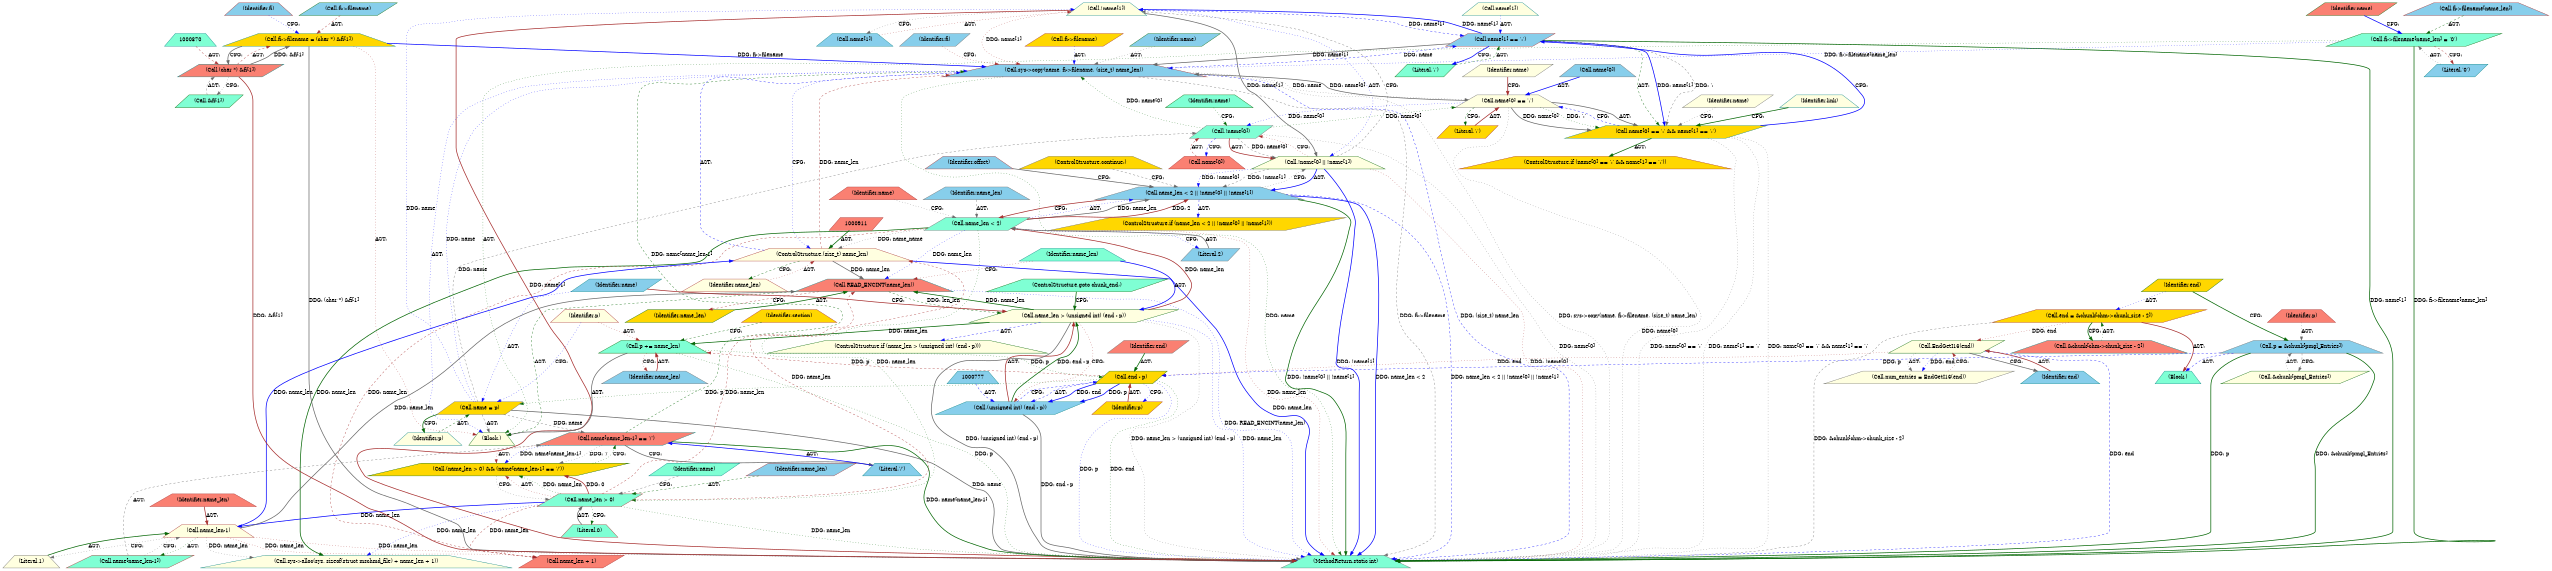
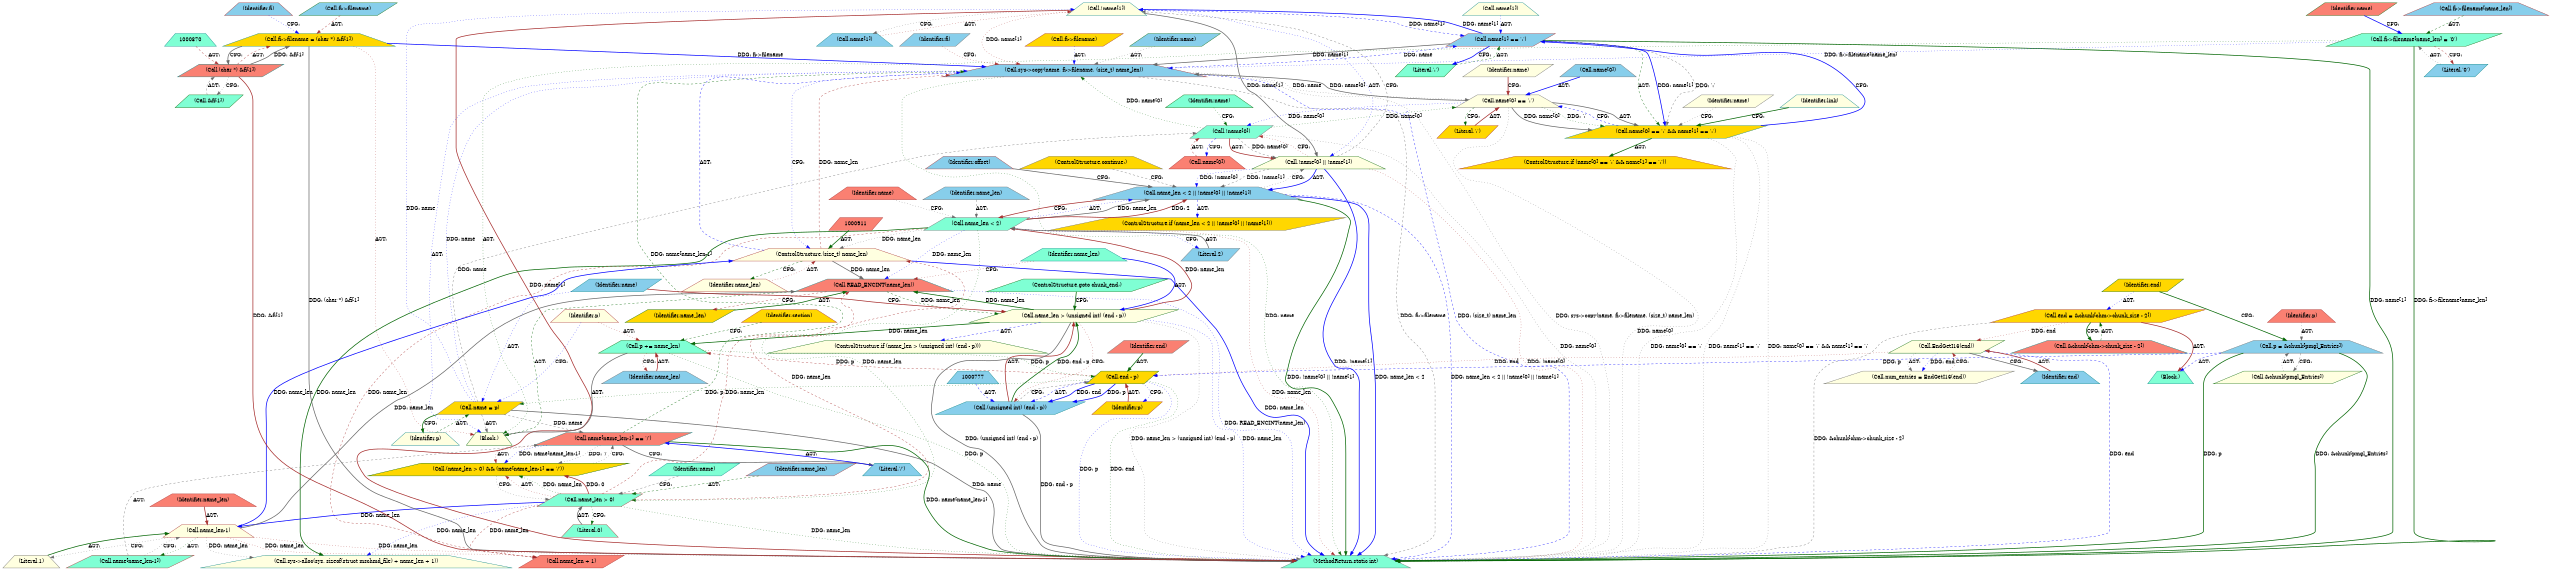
edge "(Call,name_len < 2)" -> "(ControlStructure,(size_t) name_len)": label "DDG: name_name" -> "DDG: name_len"
edge "(Call,READ_ENCINT(name_len))" -> "(Call,name_len > (unsigned int) (end - p))": label "DDG: len_len" -> "DDG: name_len"
edge "(Call,&chunk[chm->chunk_size - 2])" -> "(Call,end = &chunk[chm->chunk_size - 2])": style dotted -> dashed
edge "(Call,(unsigned int) (end - p))" -> "(Call,end - p)": color blue -> gray40
edge "(Call,(name_len > 0) && (name[name_len-1] == '/'))" -> "(Call,name[name_len-1] == '/')": color darkgreen -> gray40
